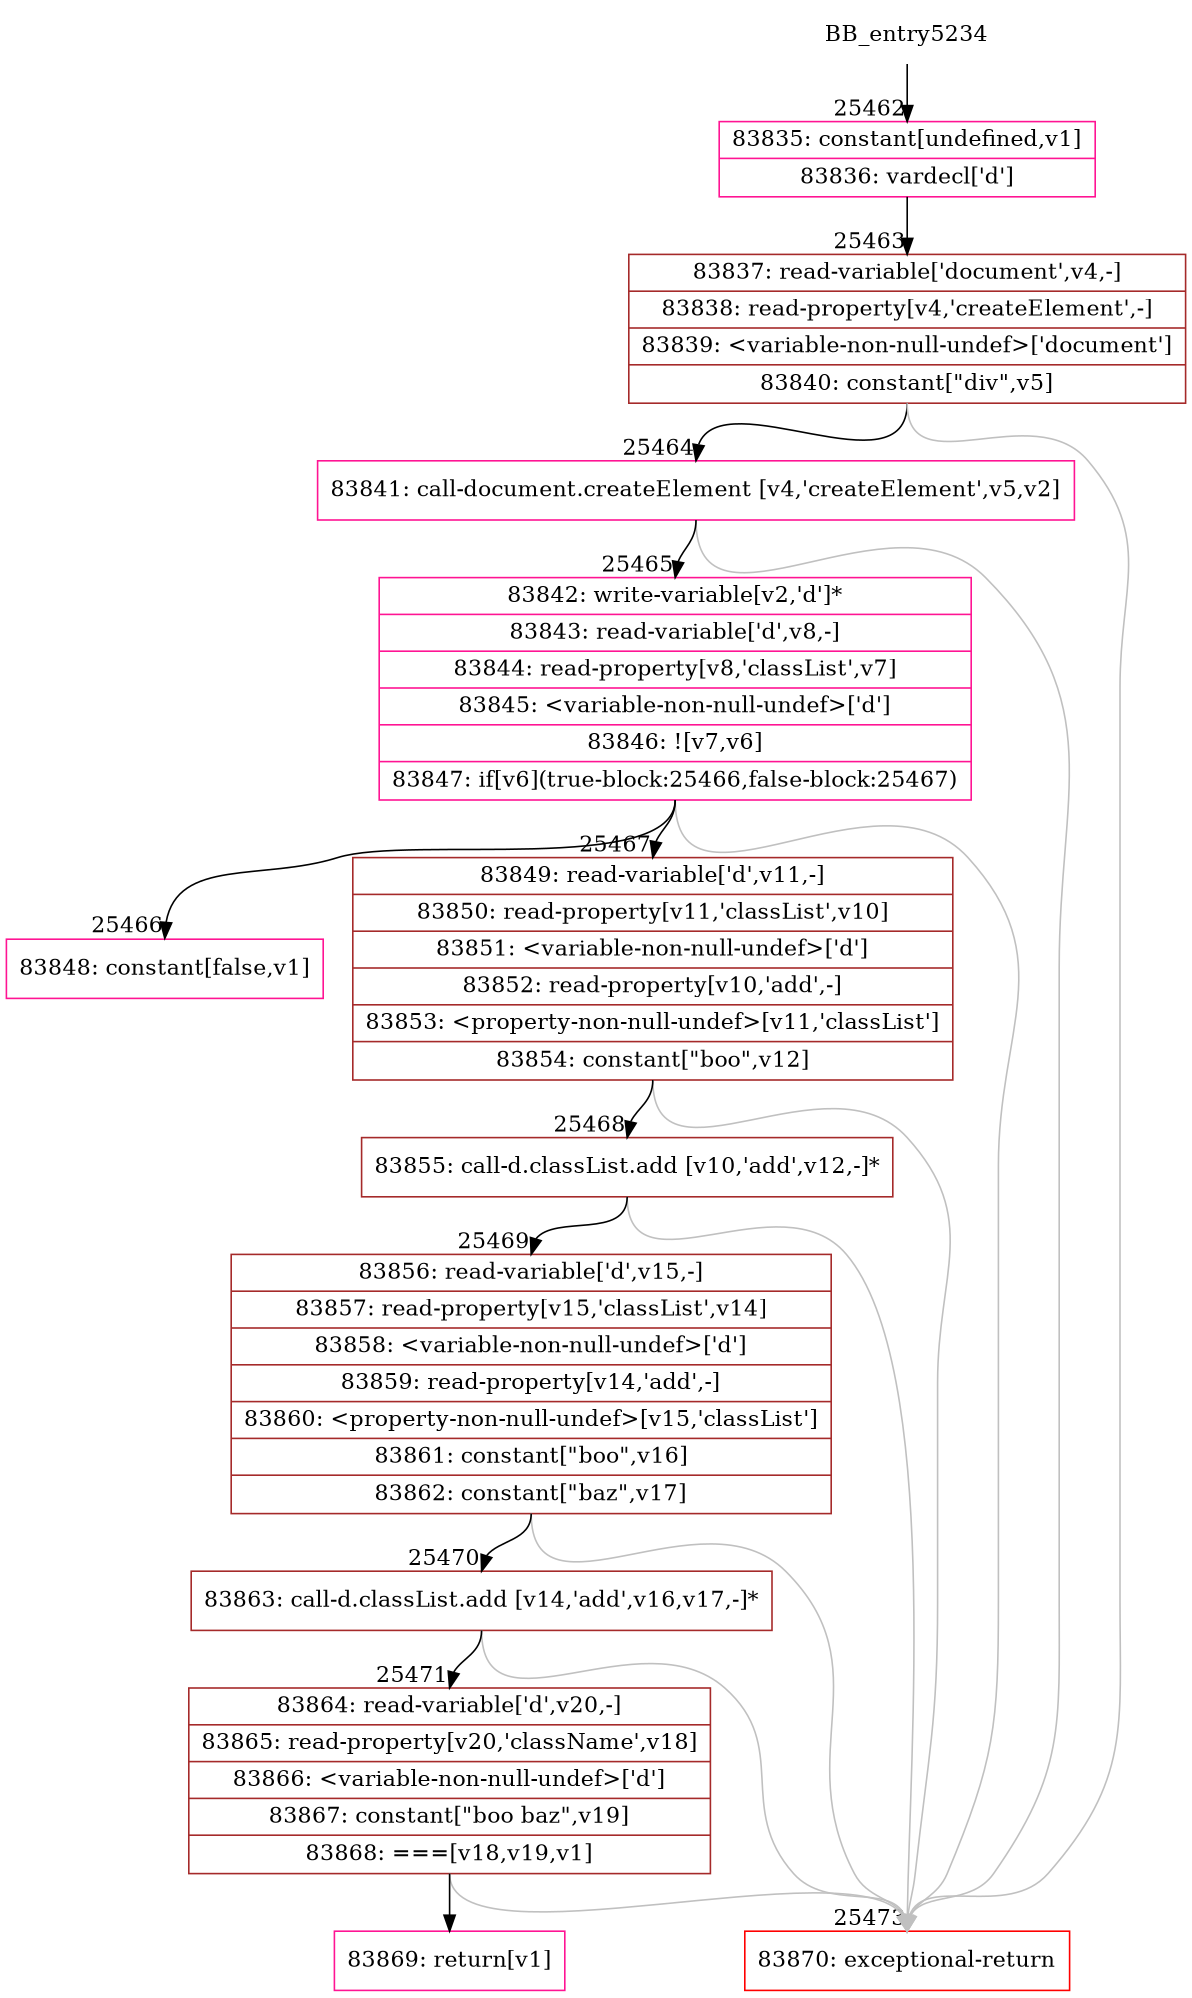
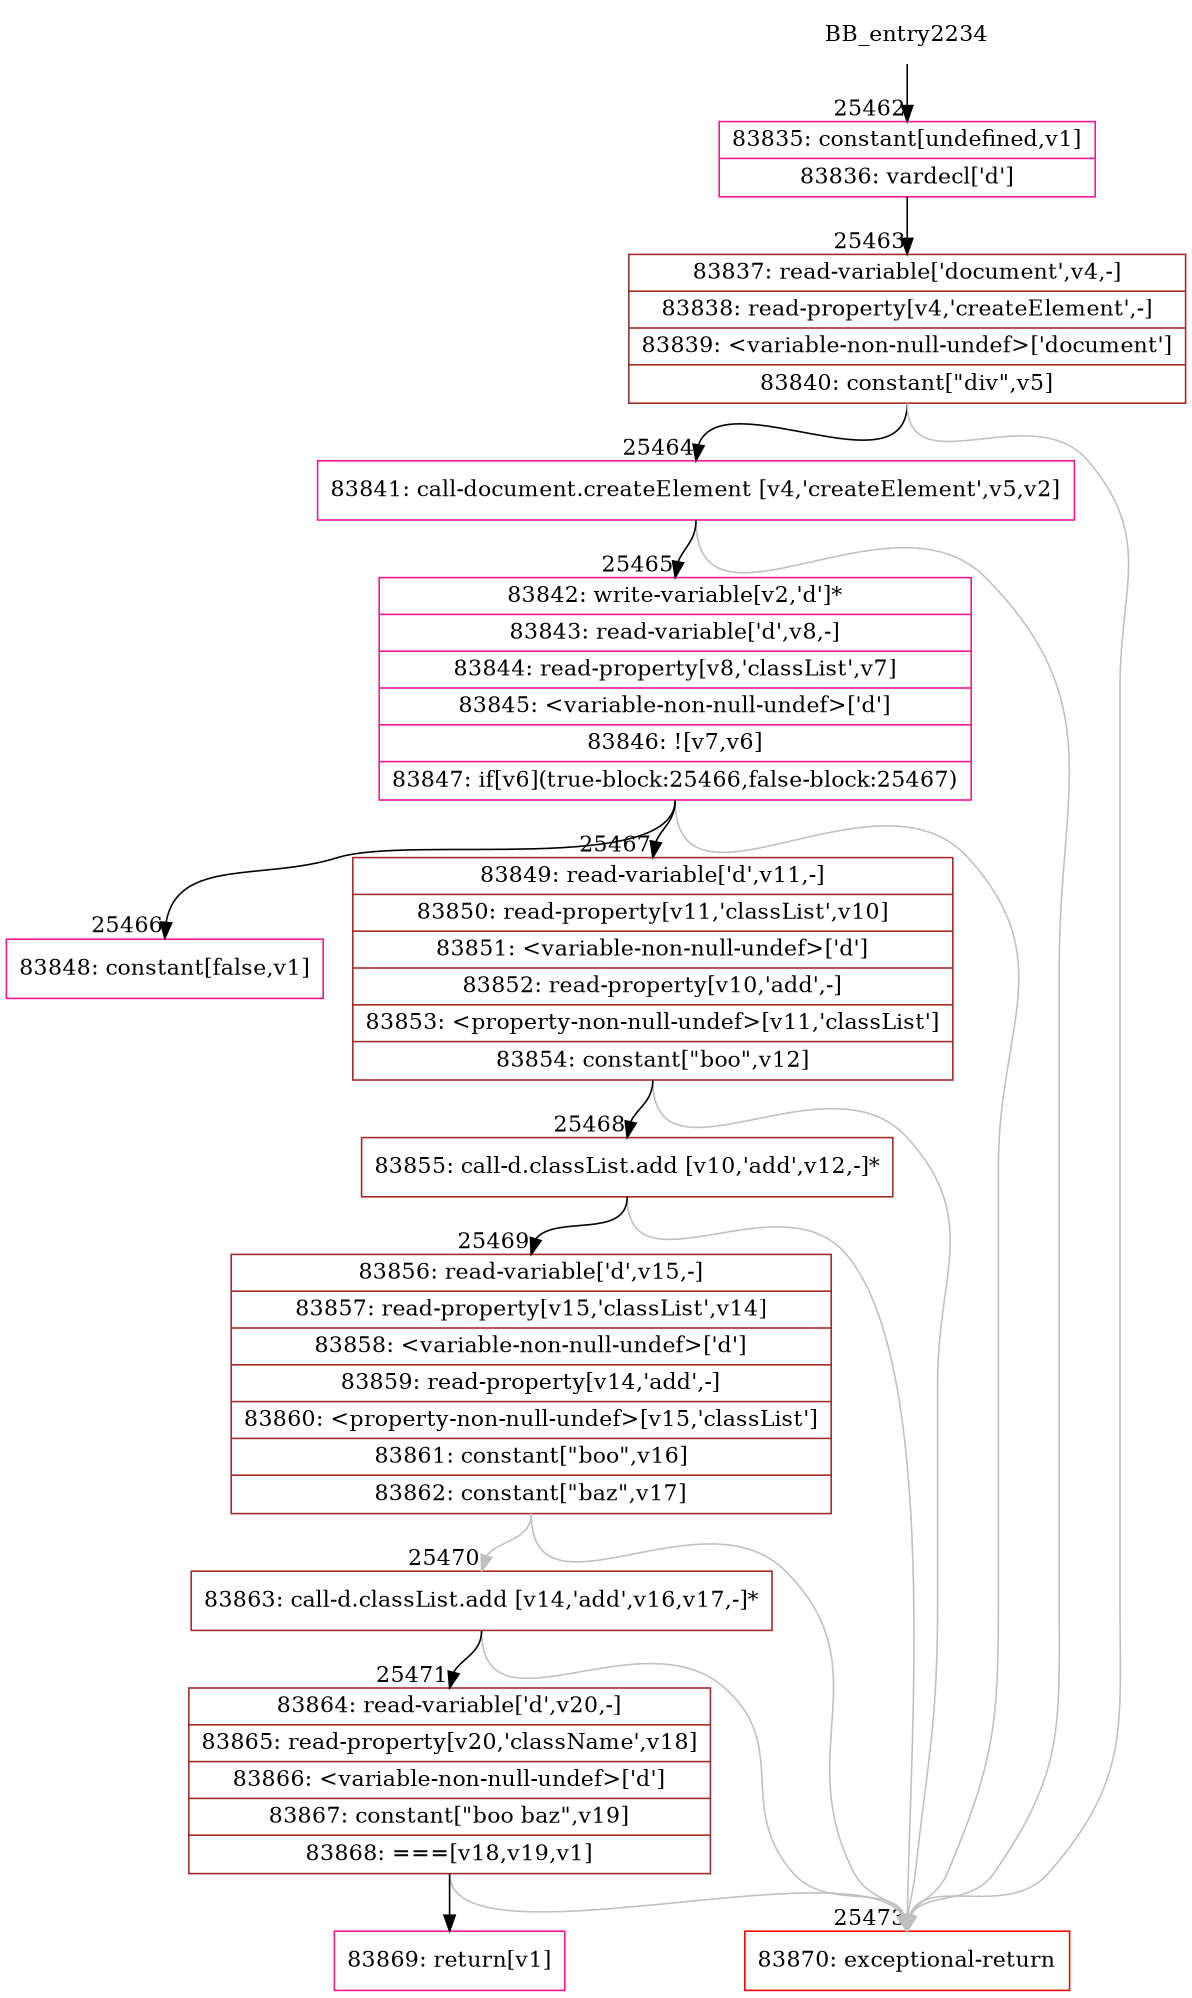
node "BB_entry5234": label "BB_entry5234" -> "BB_entry2234"
edge "83856: read-variable['d',v15,-]" -> "83863: call-d.classList.add [v14,'add',v16,v17,-]*": color black -> gray
